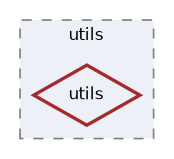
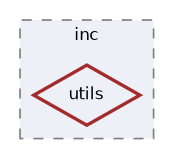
cluster "utils": label "utils" -> "inc"
